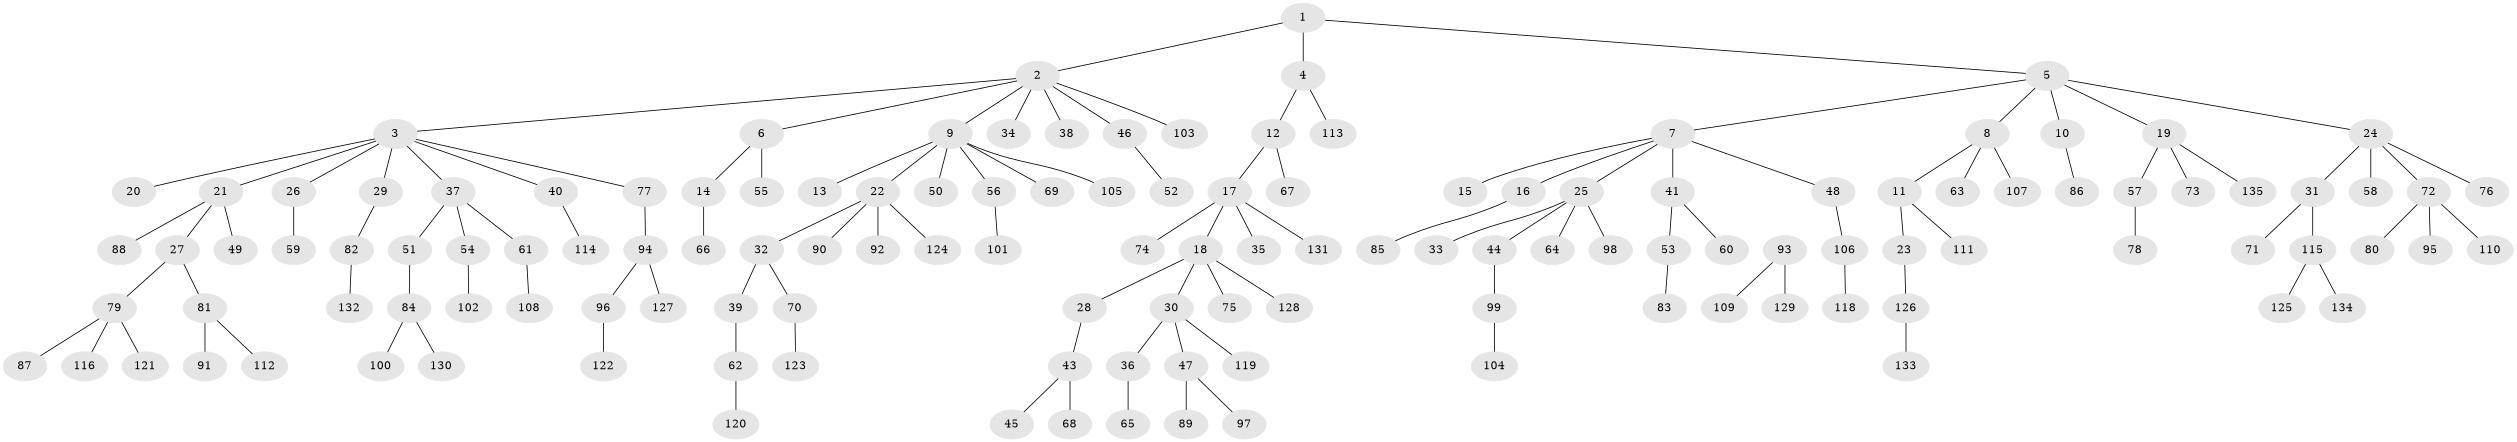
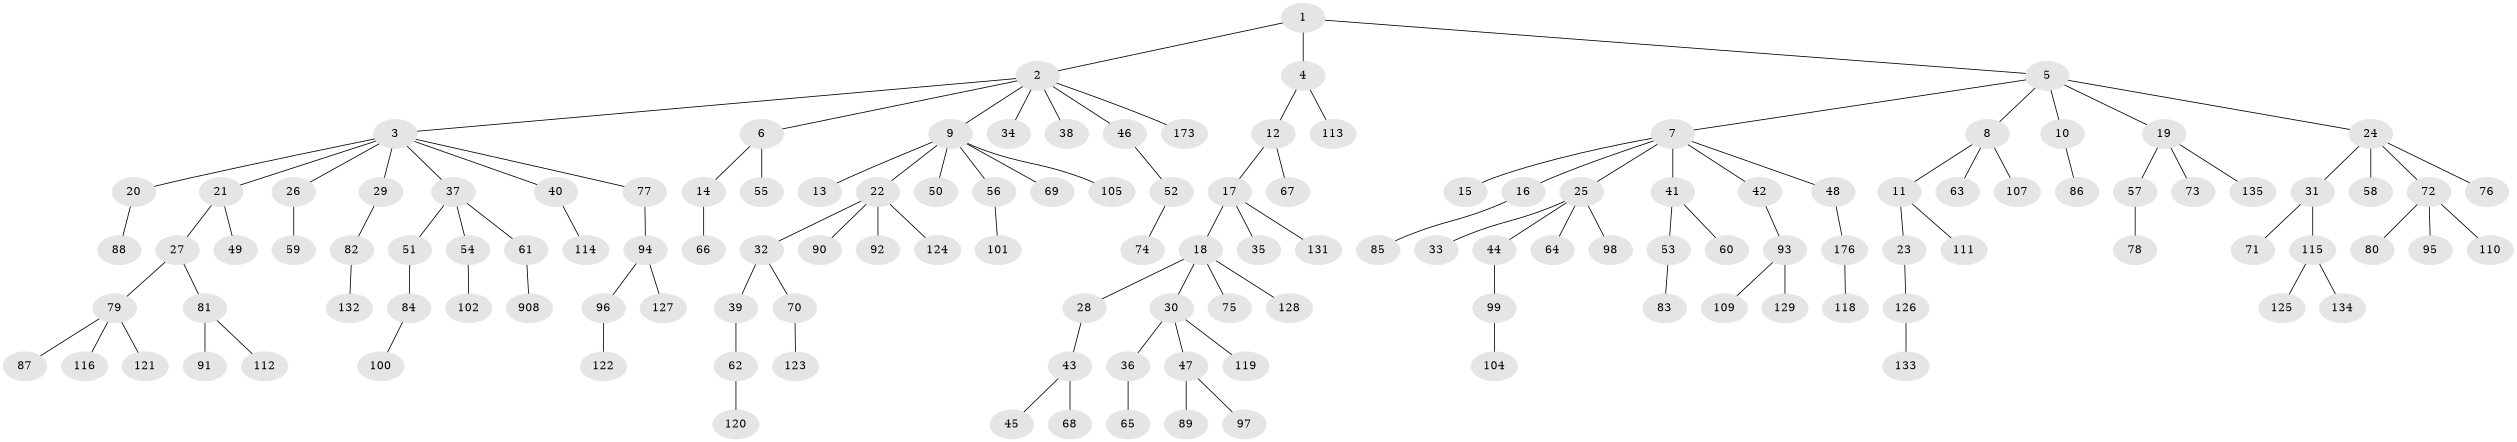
node "103": label "103" -> "173"
node "42": added
edge "21" -- "88": now "20" -- "88"
edge "17" -- "74": now "52" -- "74"
node "106": label "106" -> "176"
node "108": label "108" -> "908"
node "130": removed
